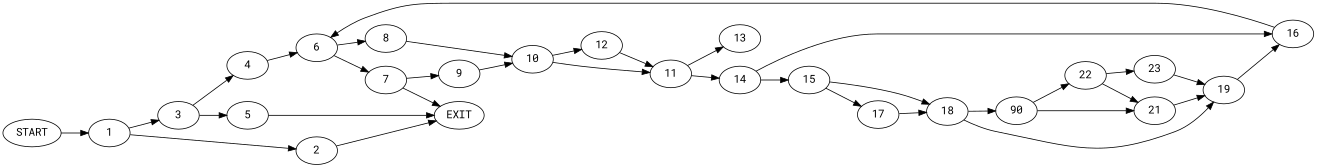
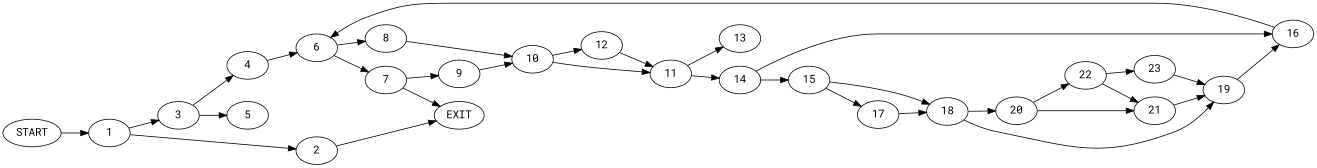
node "90": label "90" -> "20"
edge "5" -> "EXIT": removed
